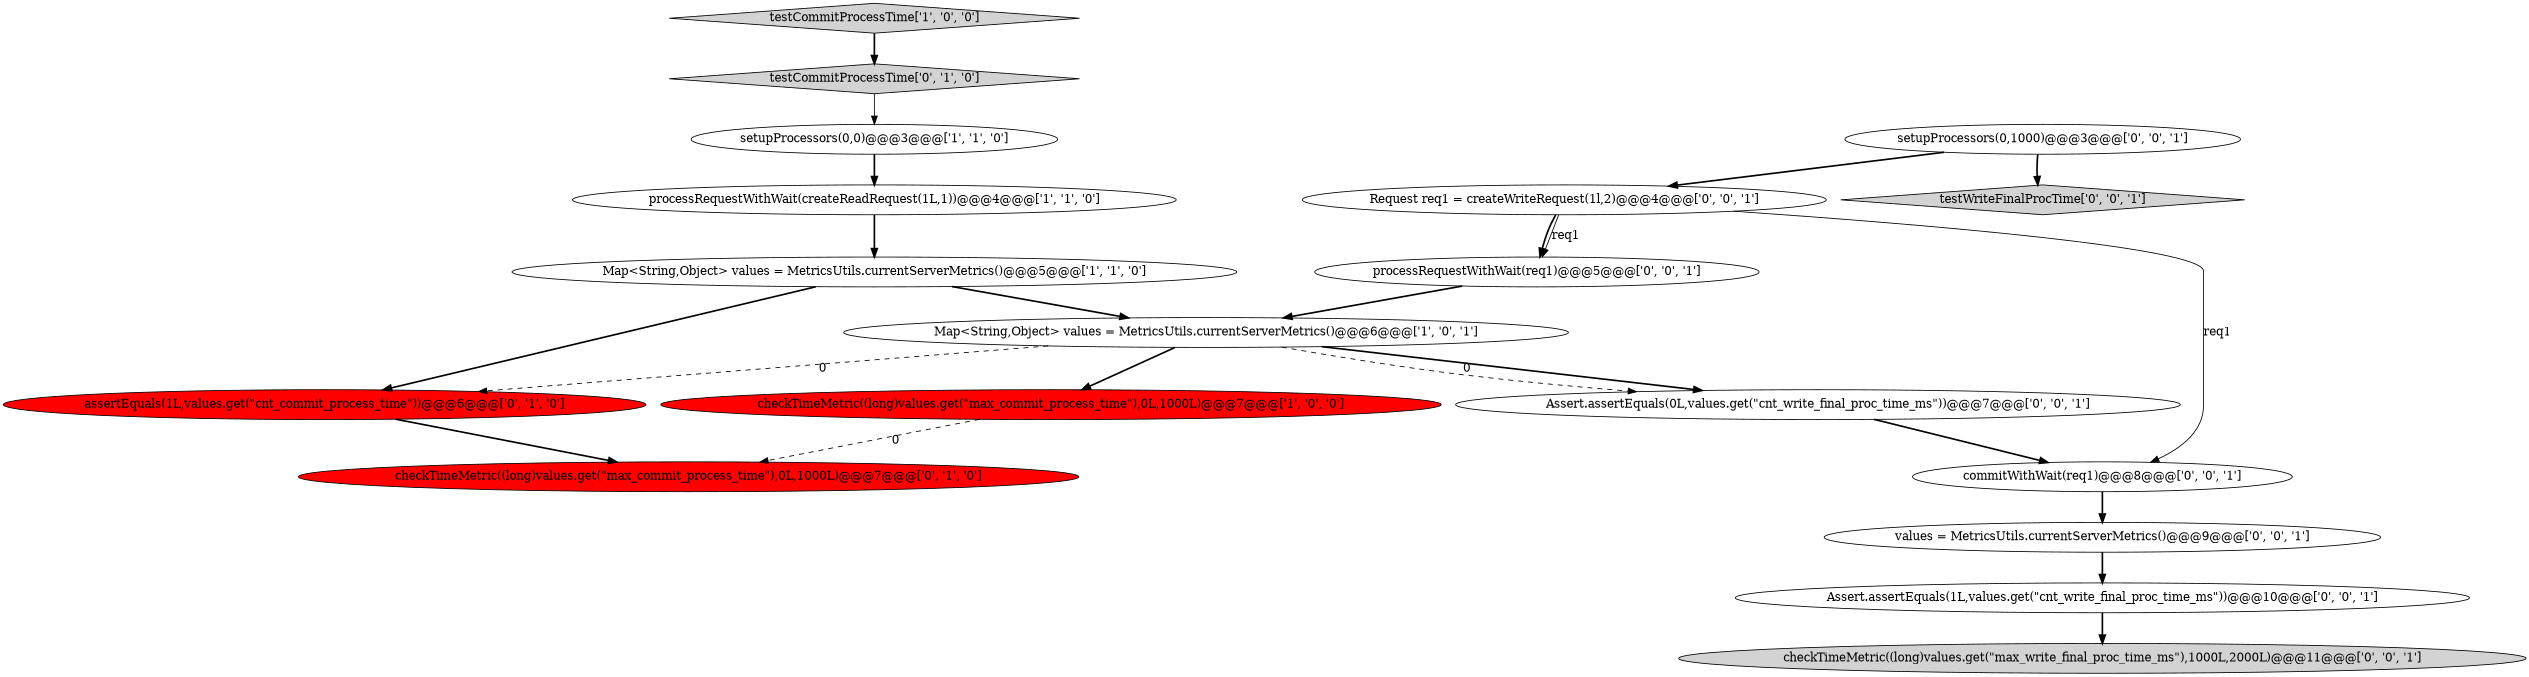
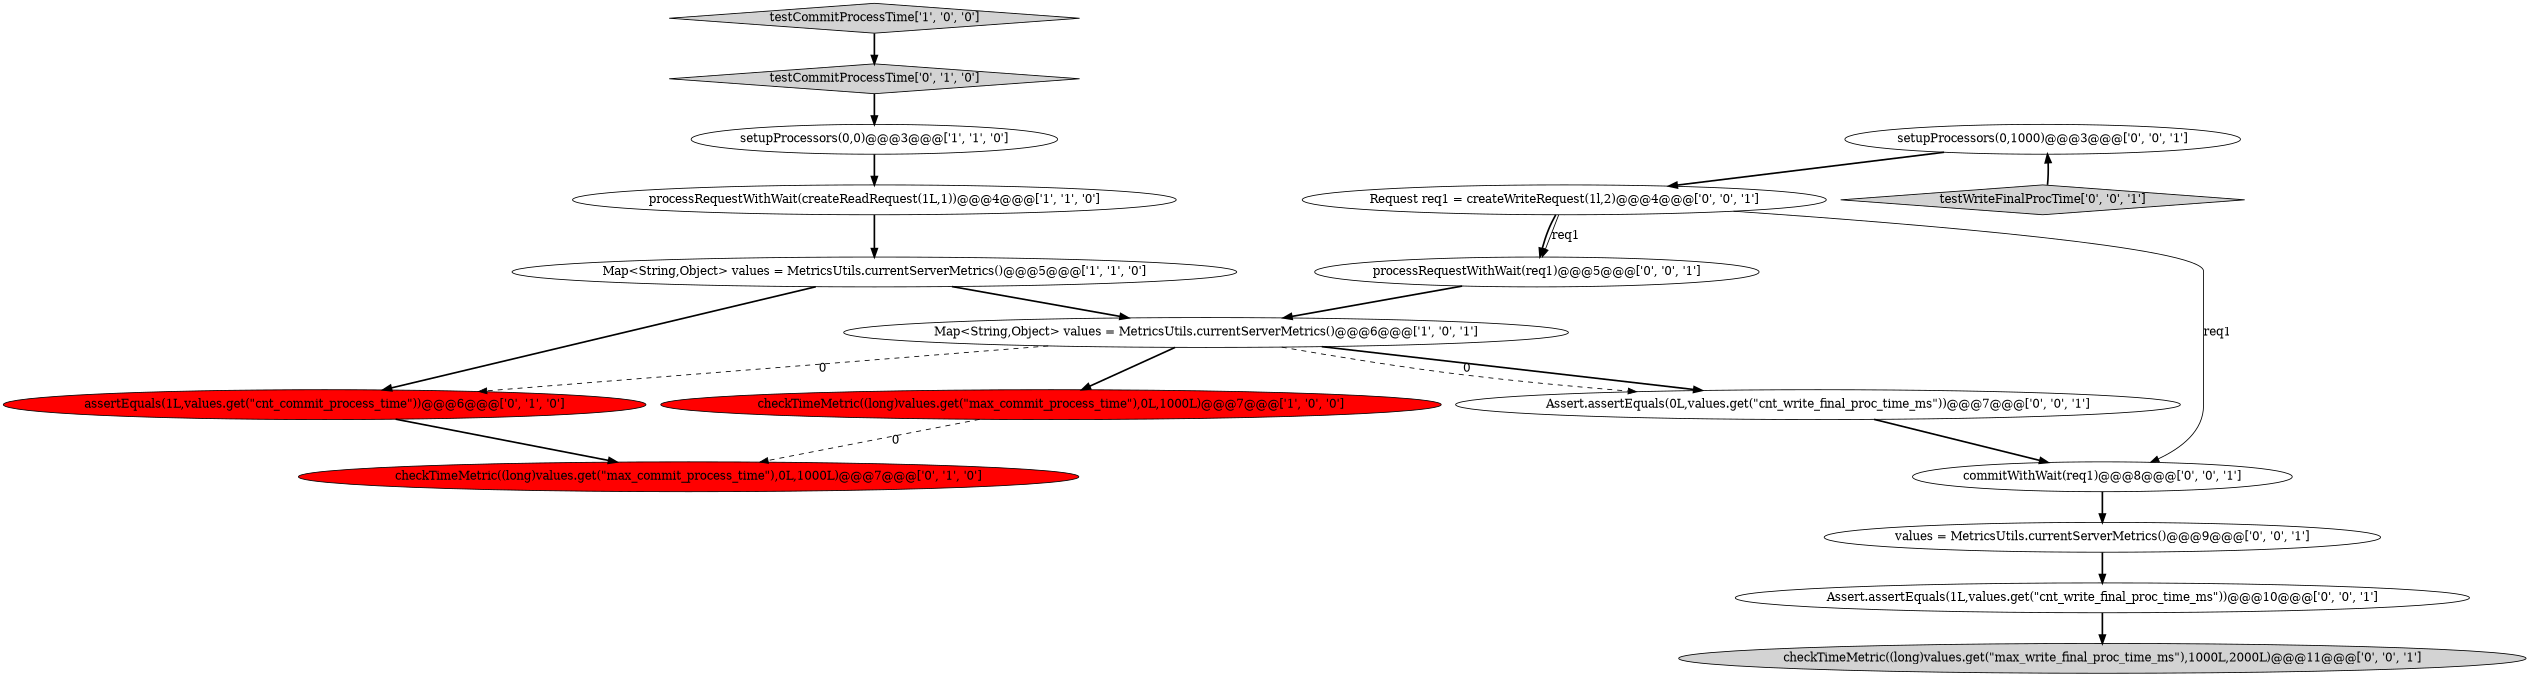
edge "testCommitProcessTime['0', '1', '0']" -> "setupProcessors(0,0)@@@3@@@['1', '1', '0']": style solid -> bold
edge "setupProcessors(0,1000)@@@3@@@['0', '0', '1']" -> "testWriteFinalProcTime['0', '0', '1']": reversed
